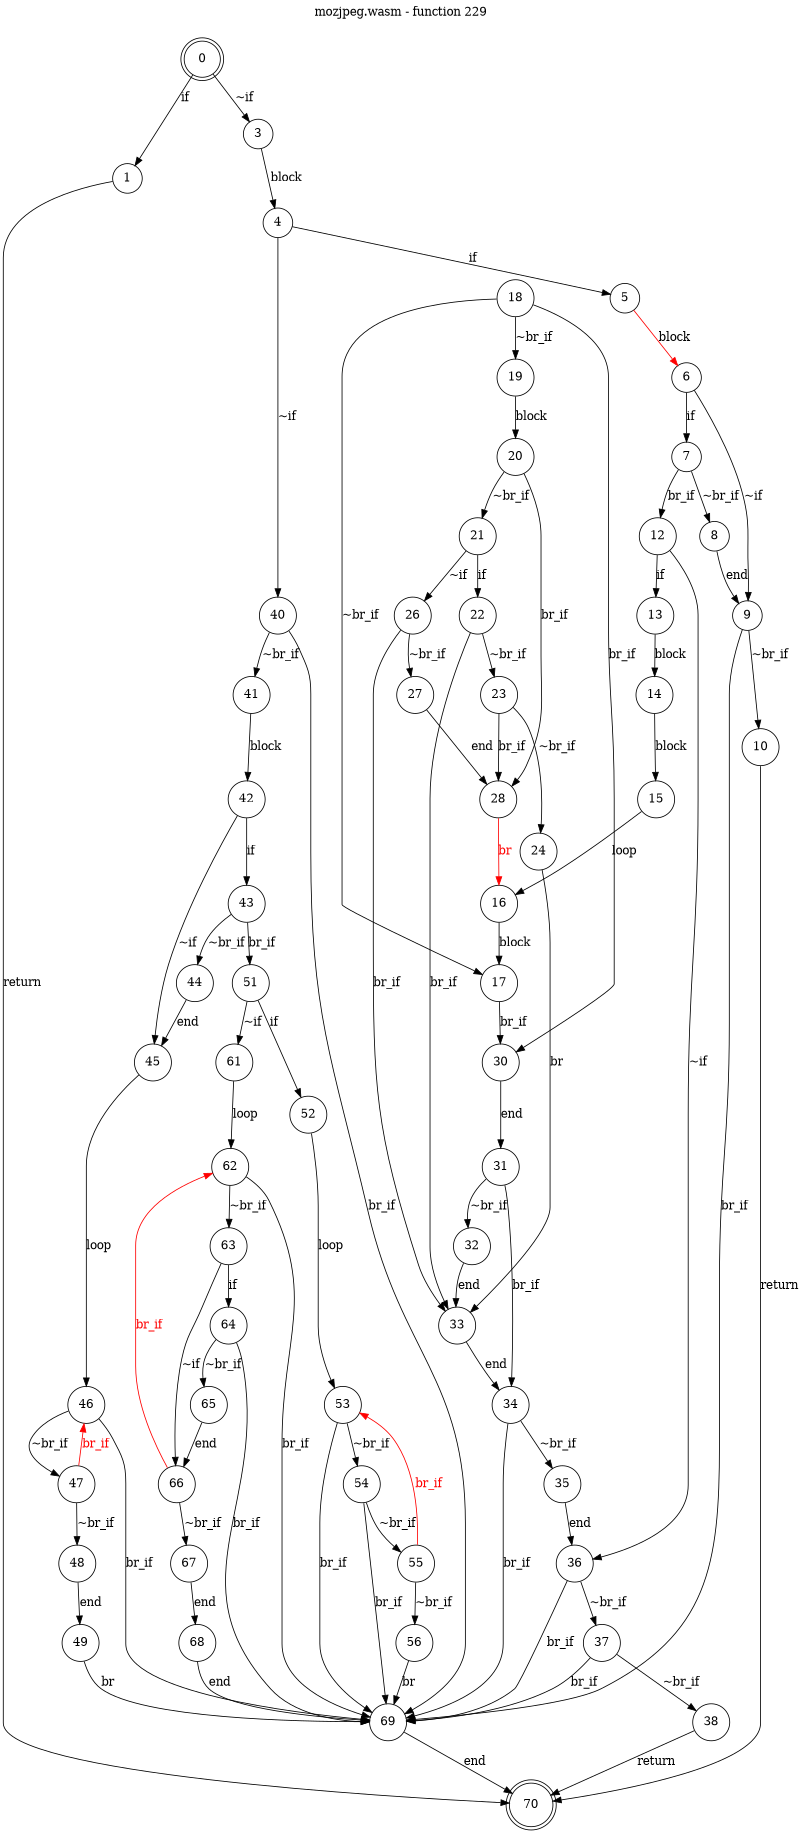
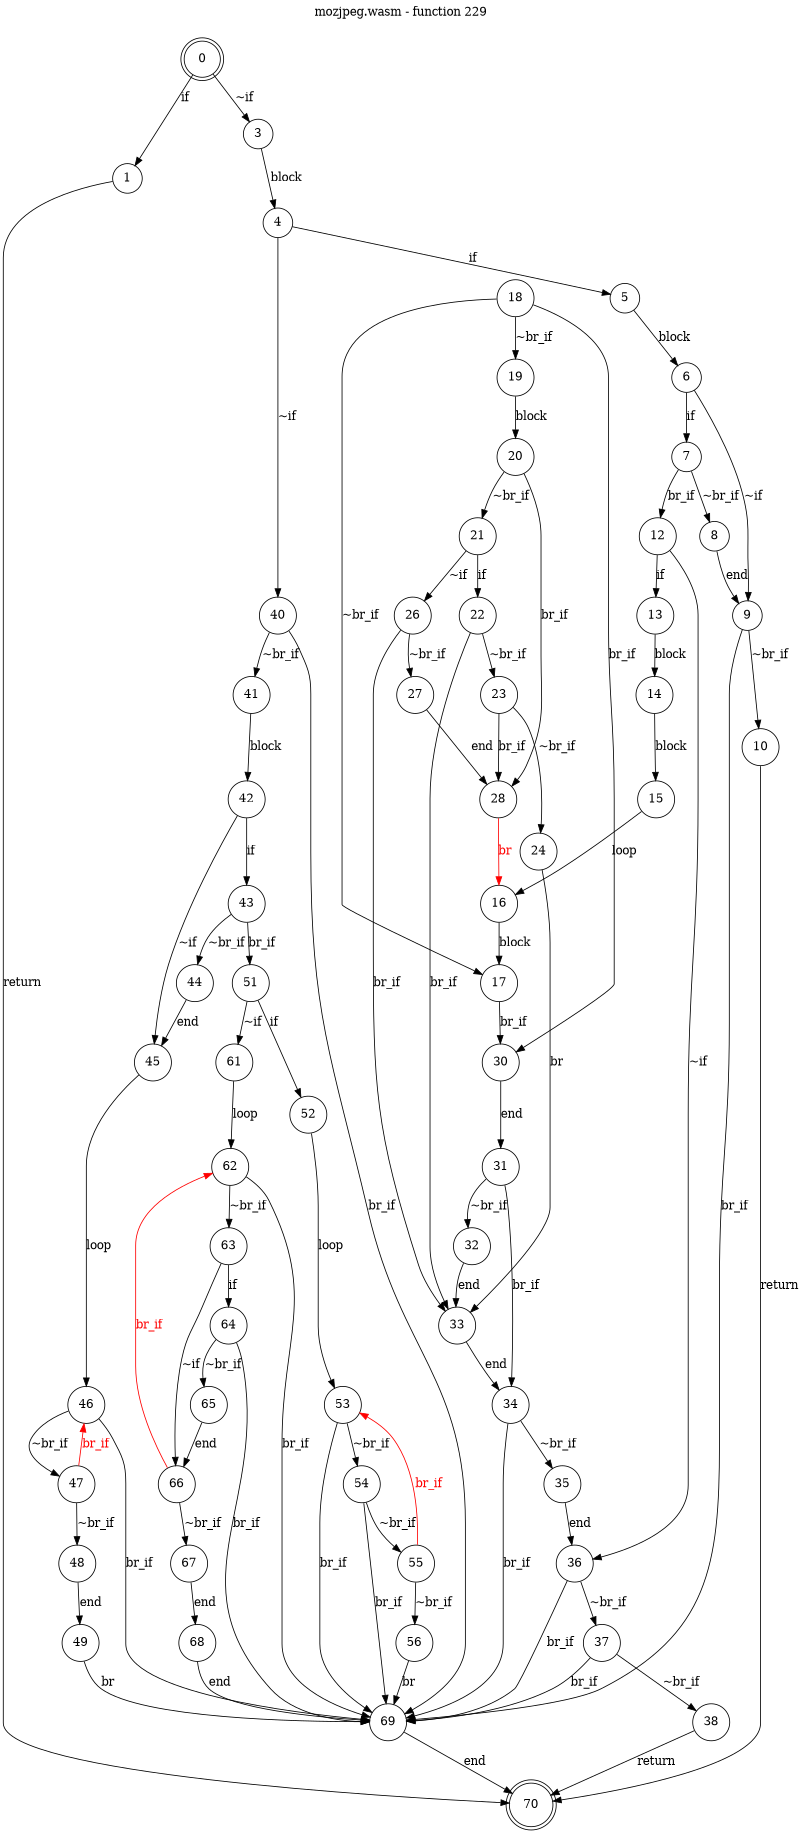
edge "5" -> "6": color red -> black
